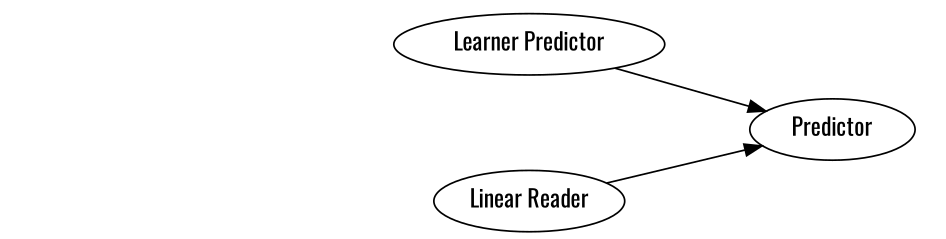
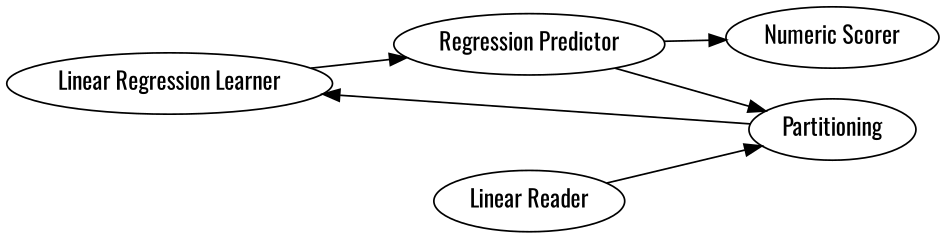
node "Numeric Scorer": added
node "Learner Predictor": label "Learner Predictor" -> "Regression Predictor"
node "Linear Regression Learner": added
node "Predictor": label "Predictor" -> "Partitioning"
